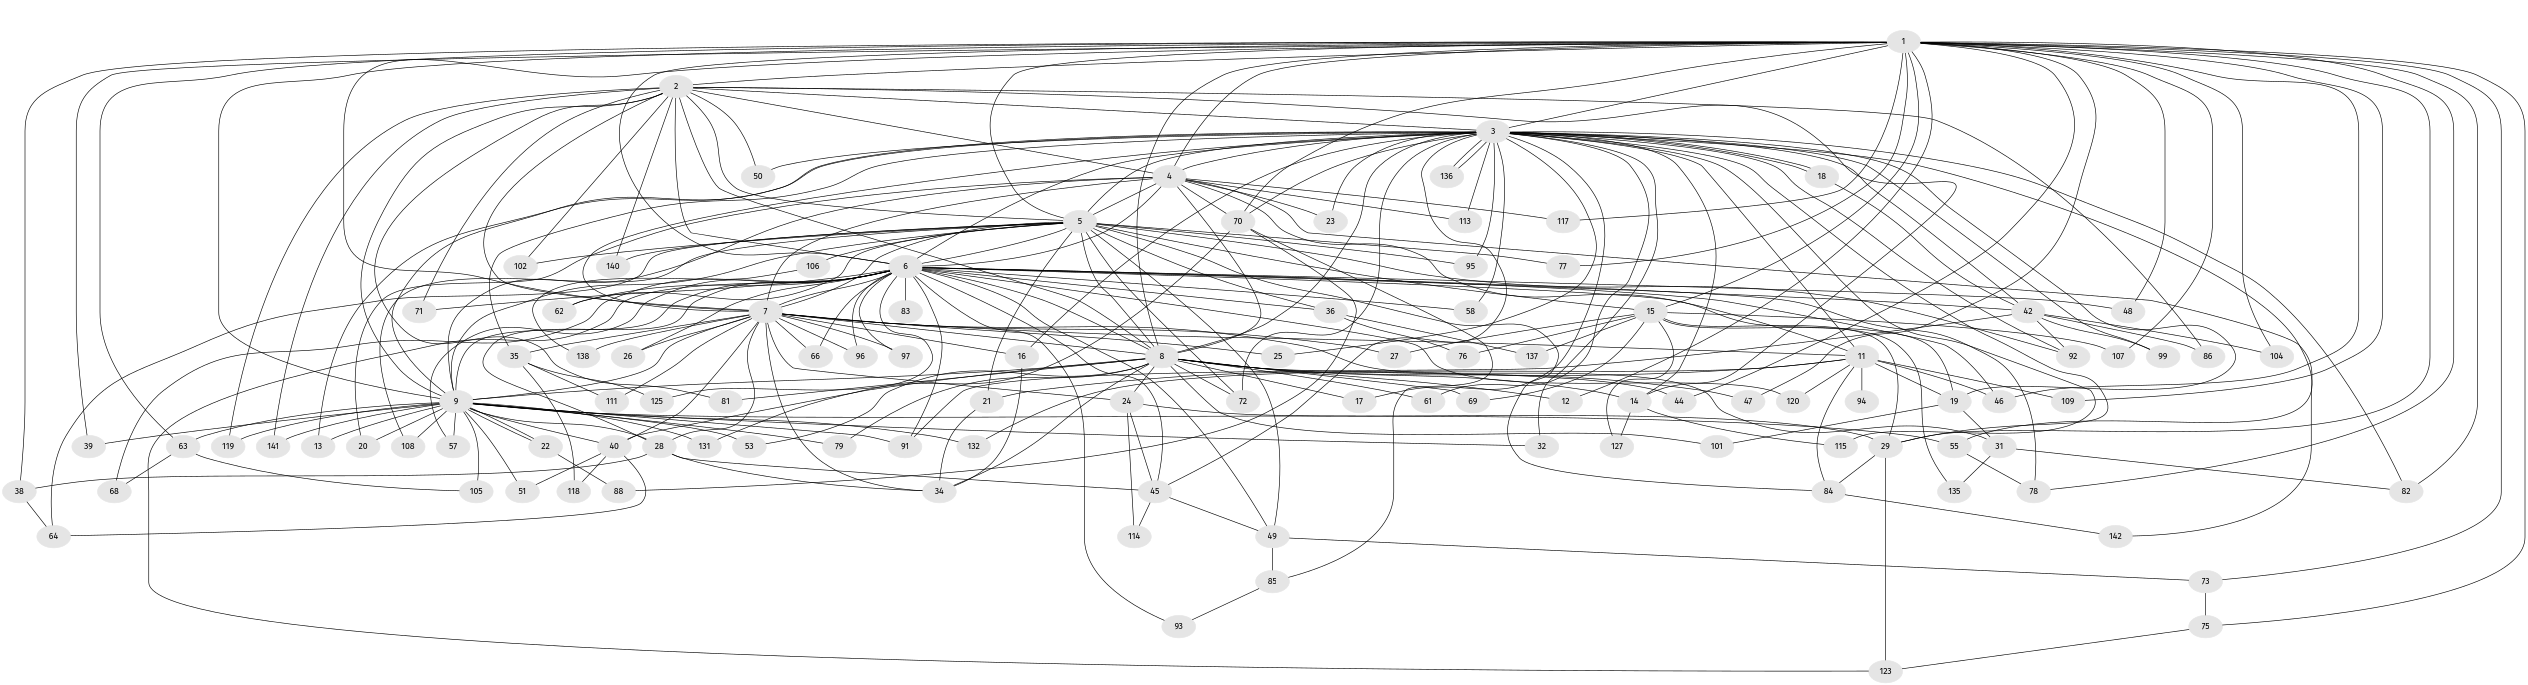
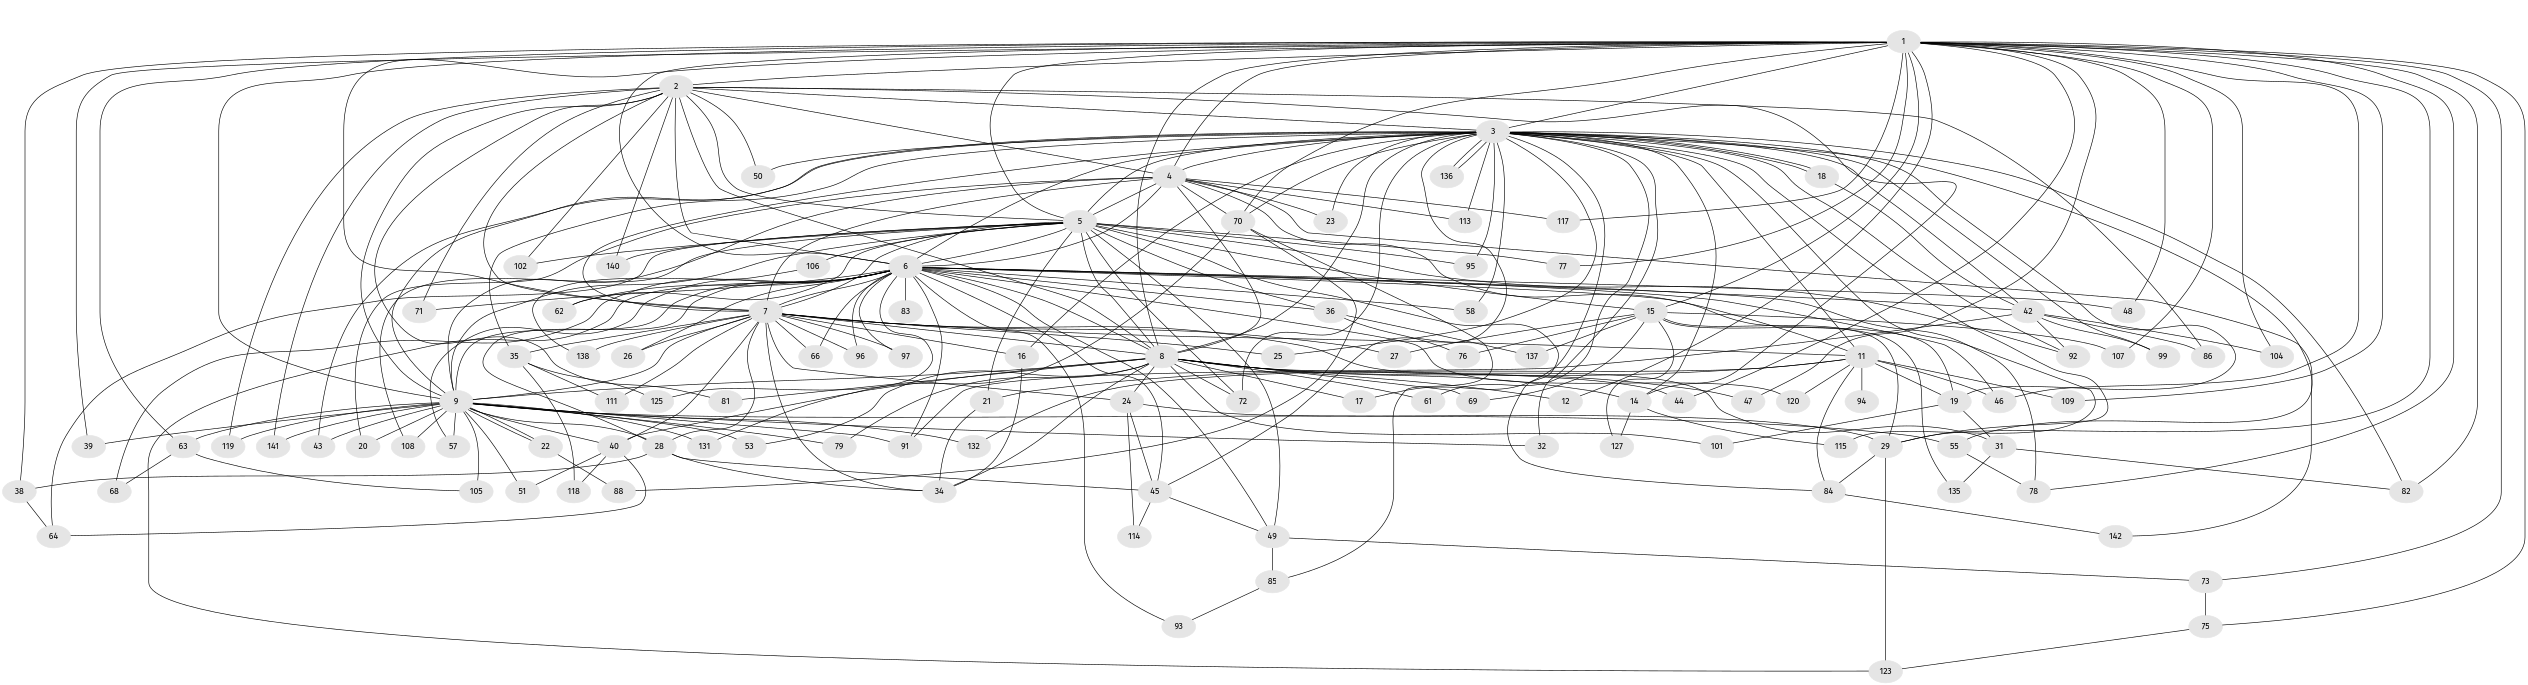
node "13": label "13" -> "43"
